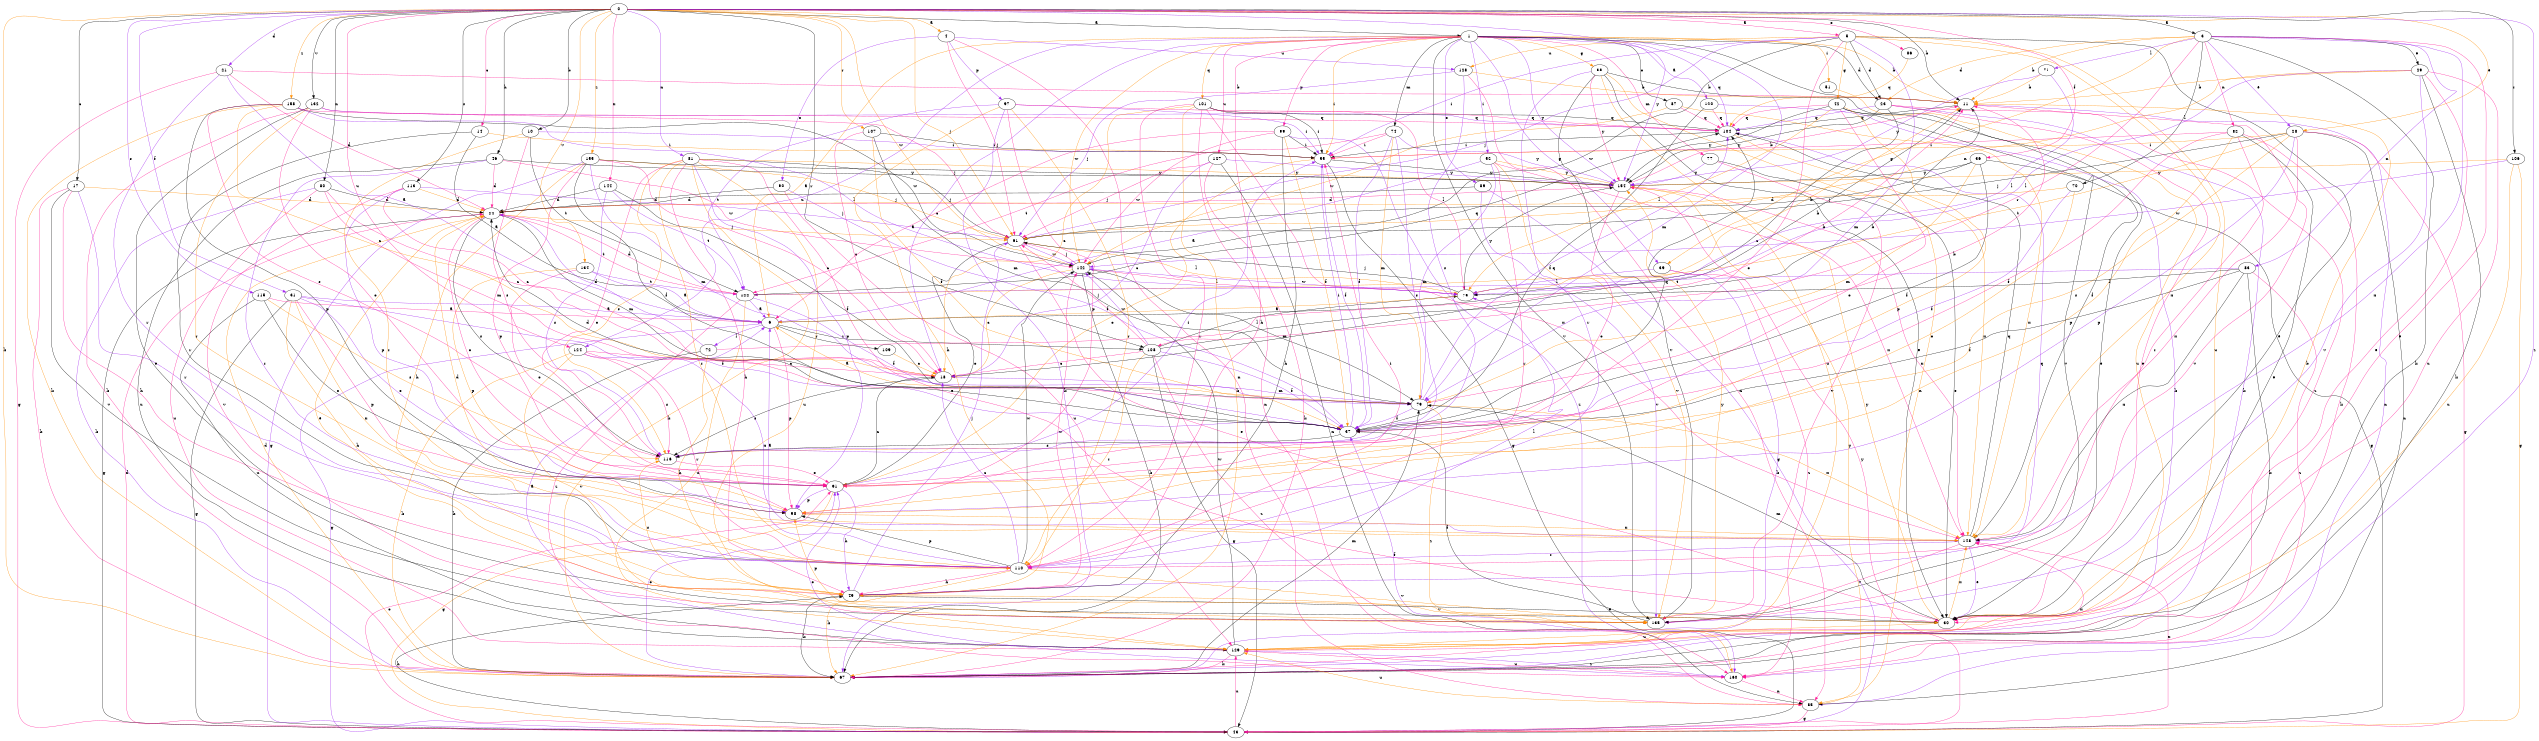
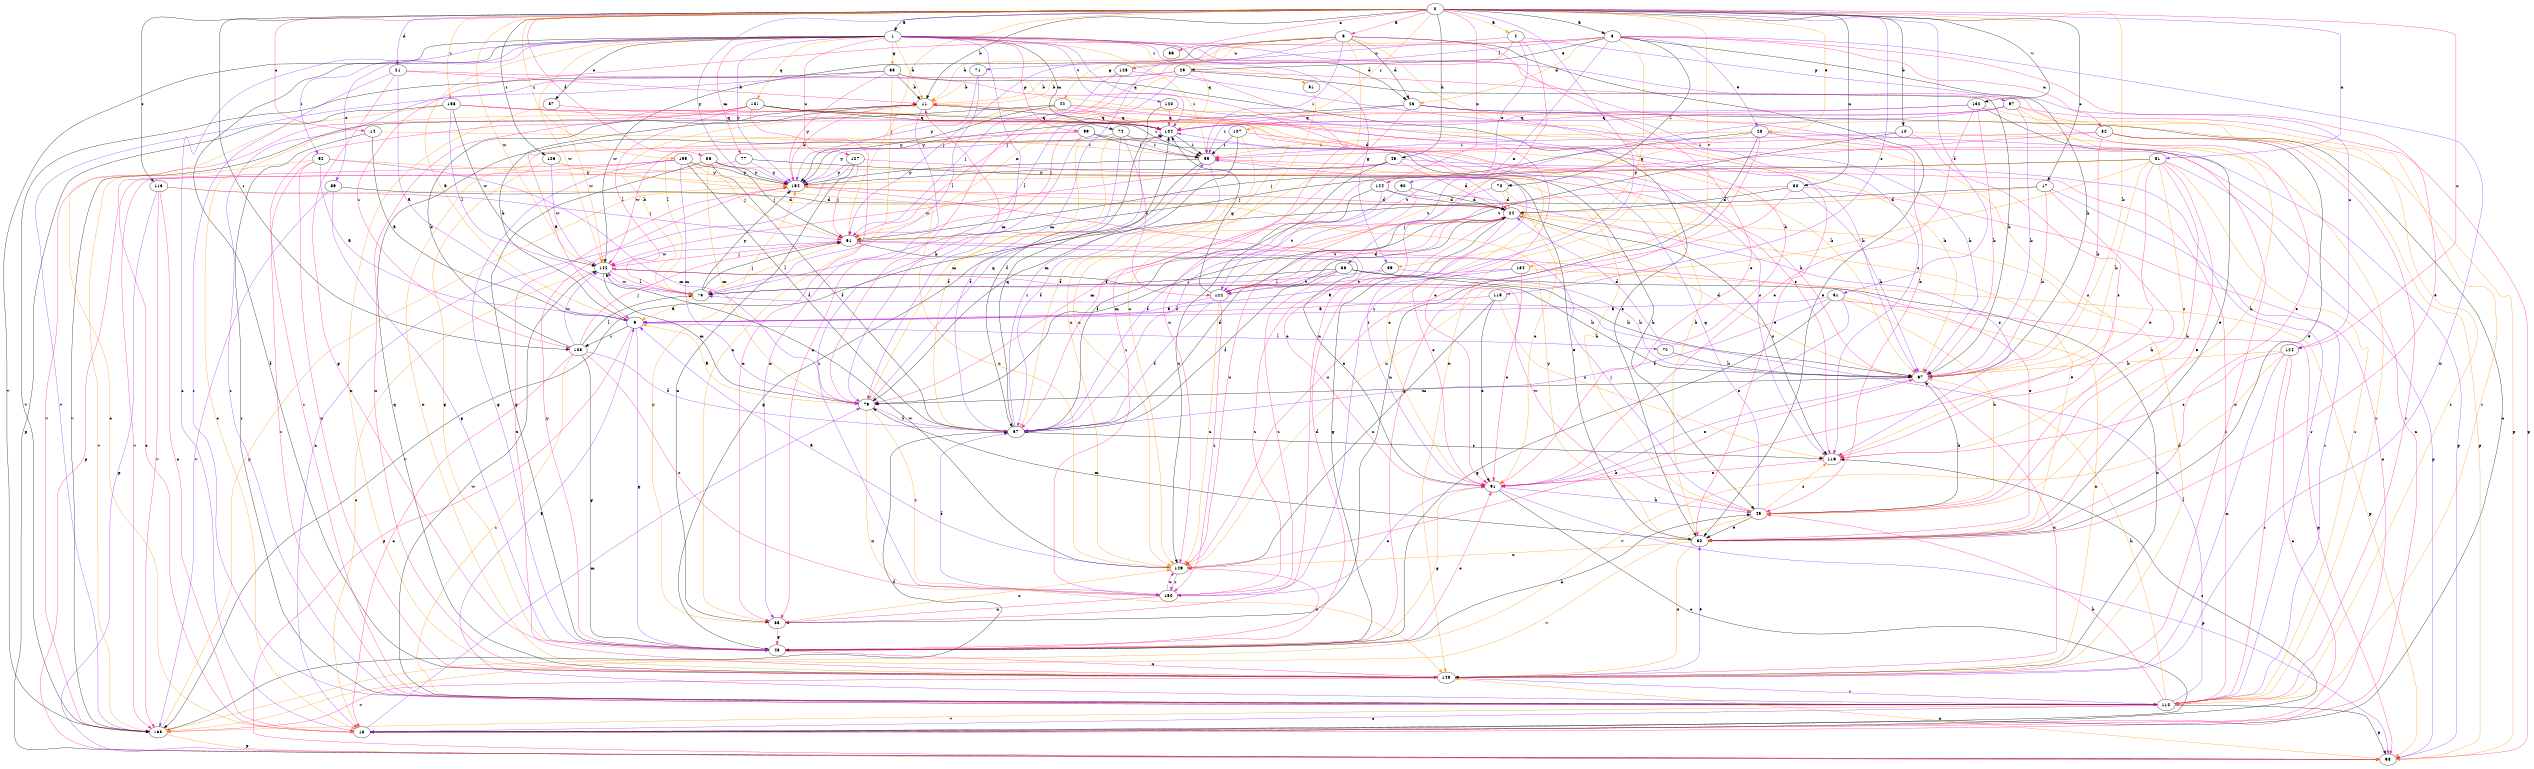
edge "1" -> "120": label "a" -> "t"
edge "42" -> "30": removed, label "e"
node "109": removed
edge "72" -> "49": removed, label "h"
